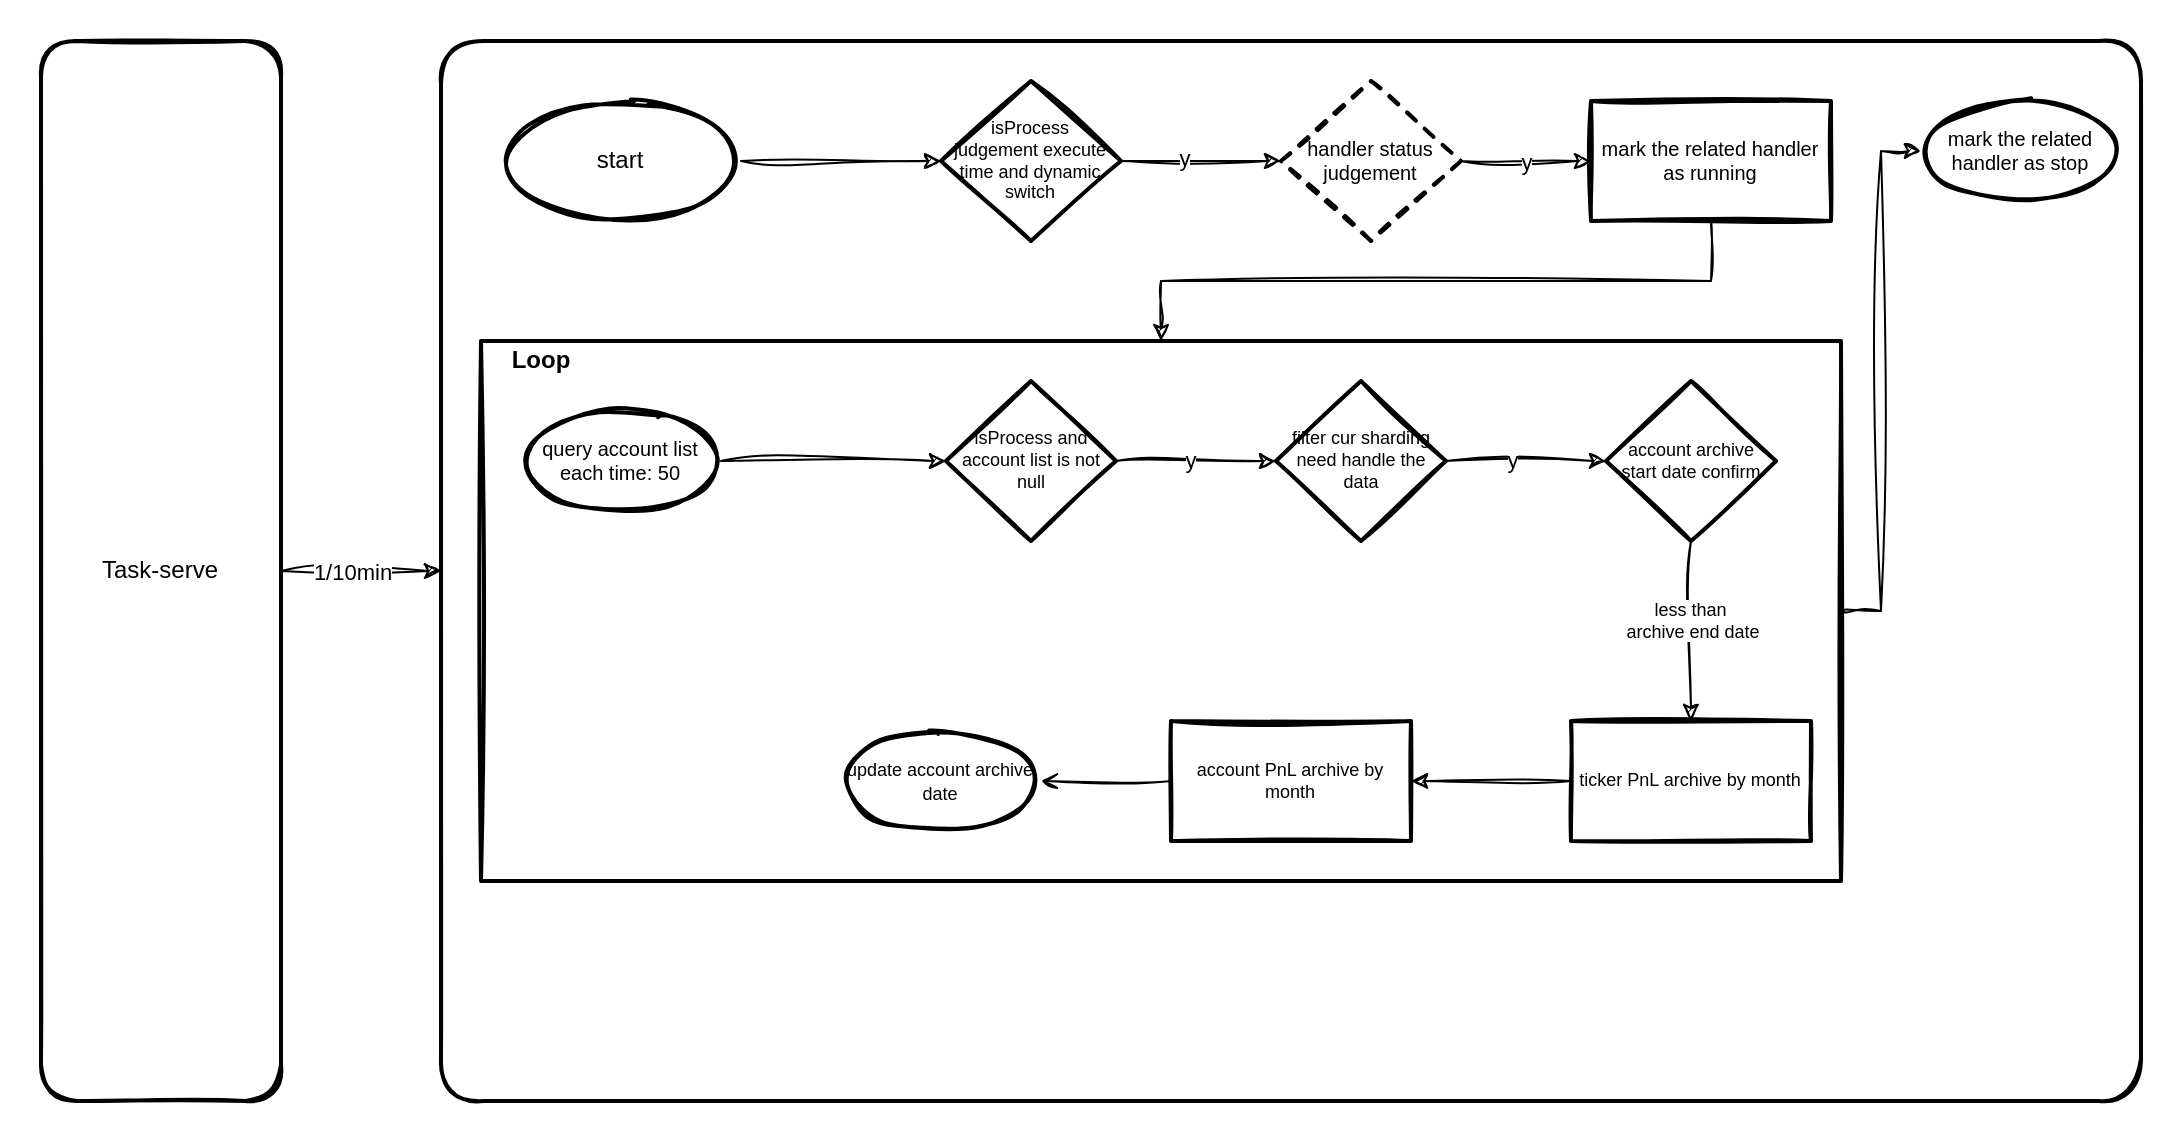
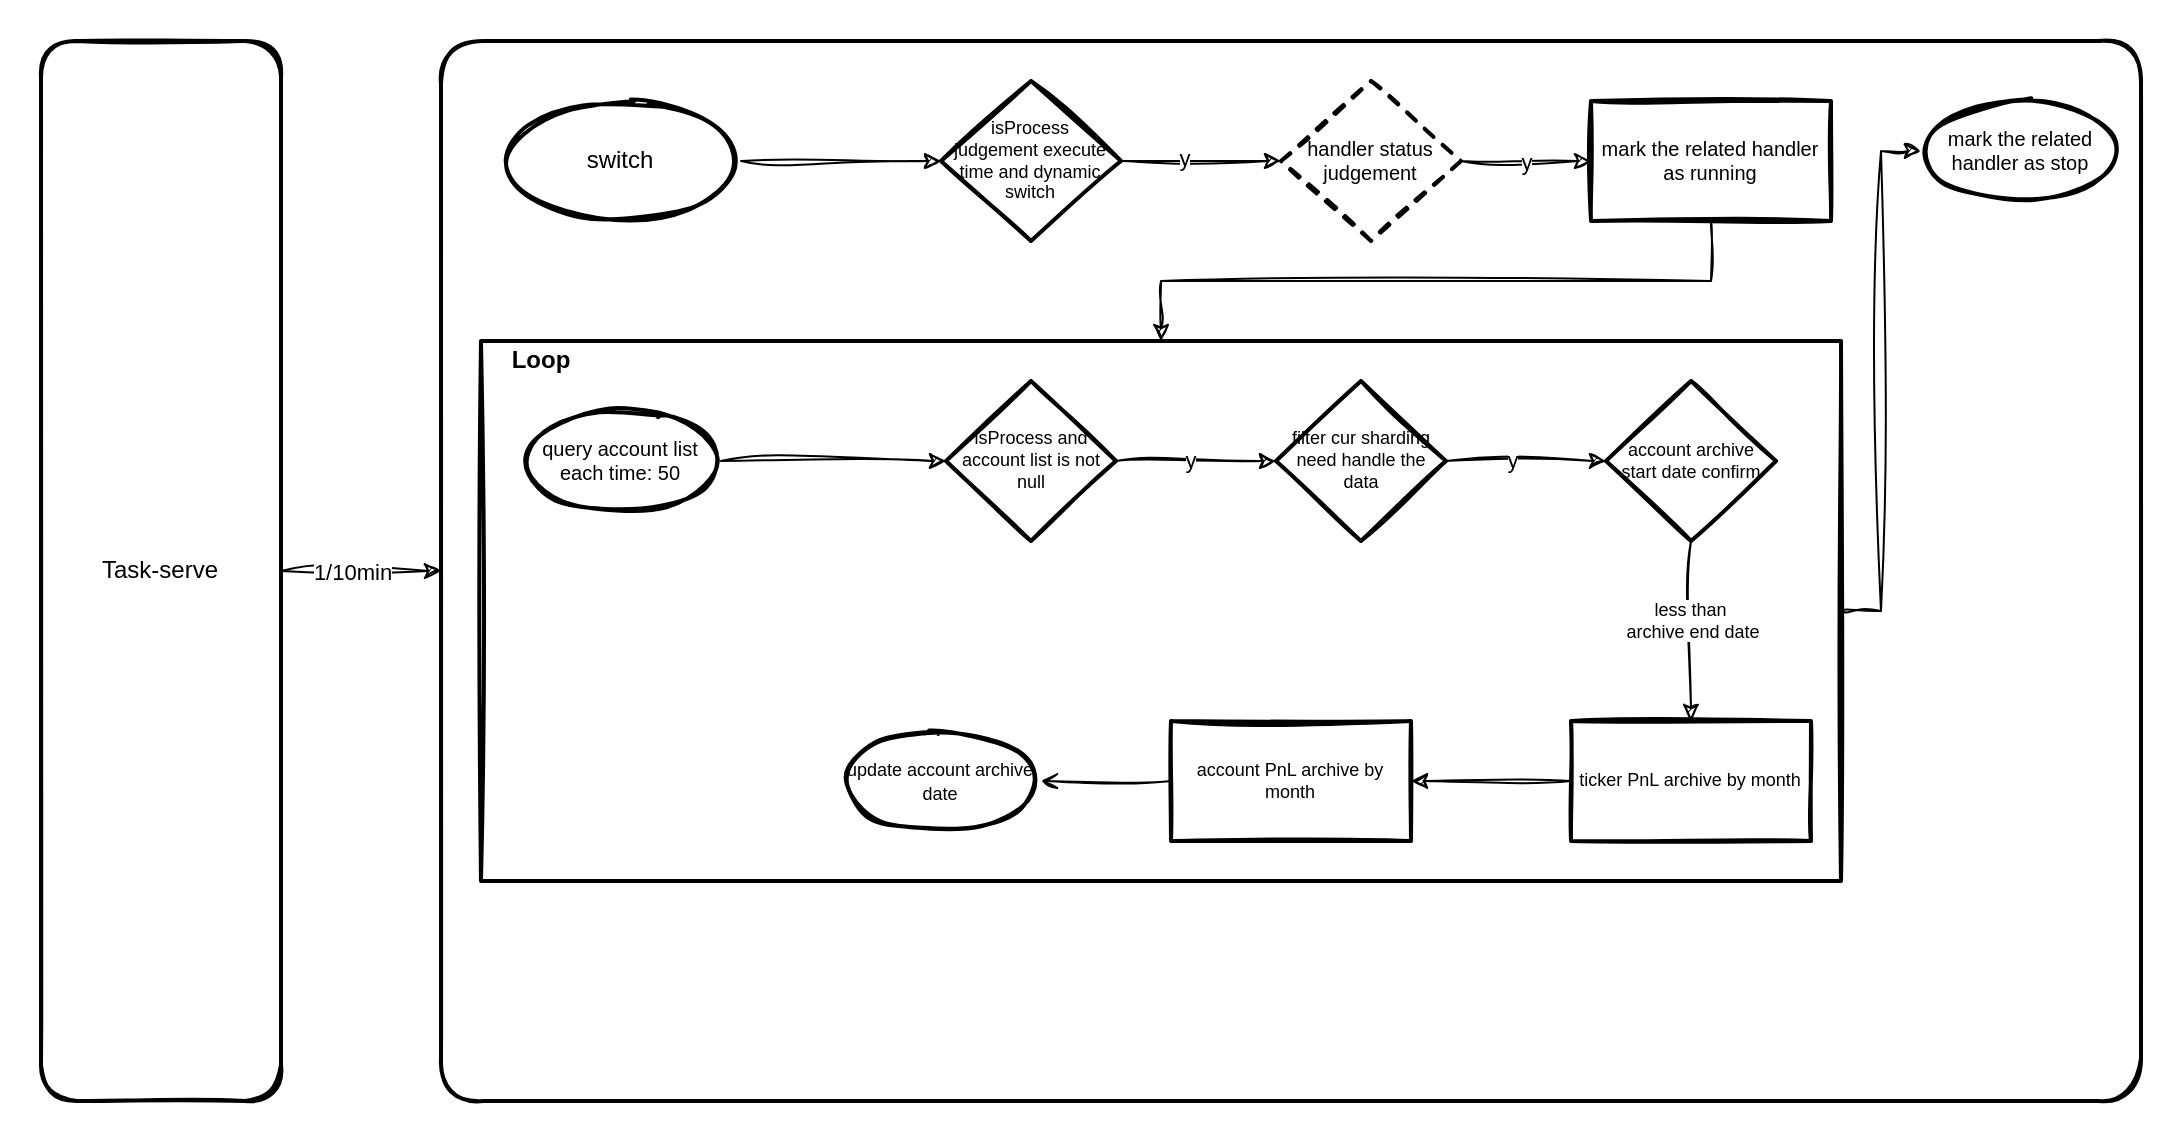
node "start": label "start" -> "switch"
